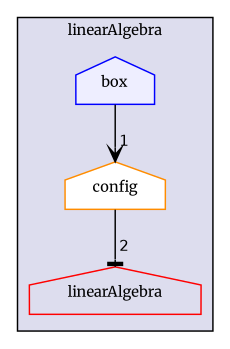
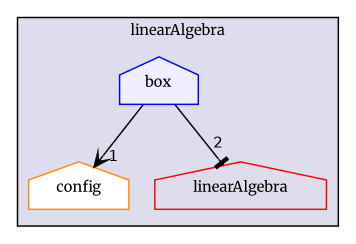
edge "config" -> "linearAlgebra": now "box" -> "linearAlgebra"
